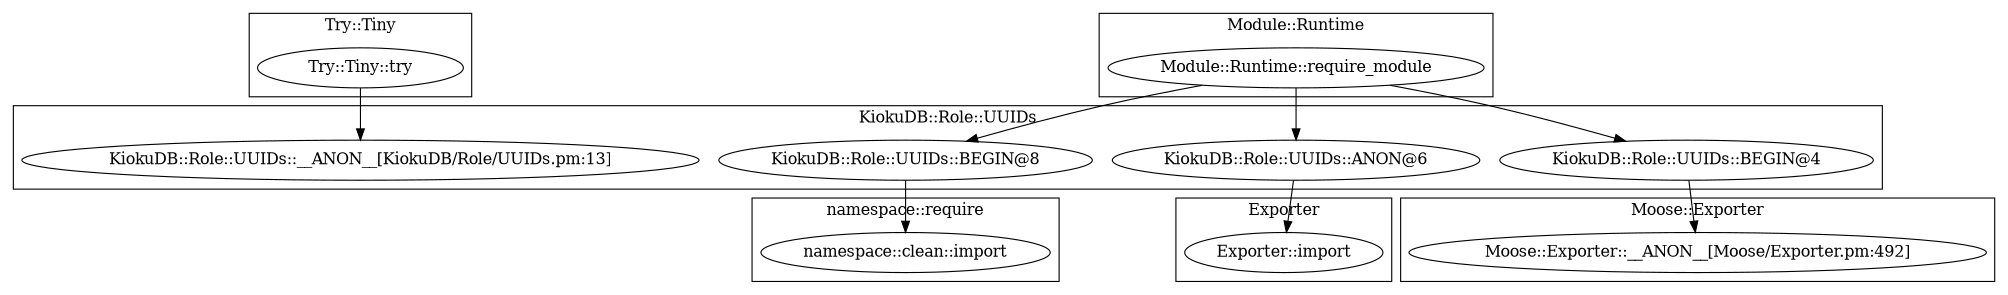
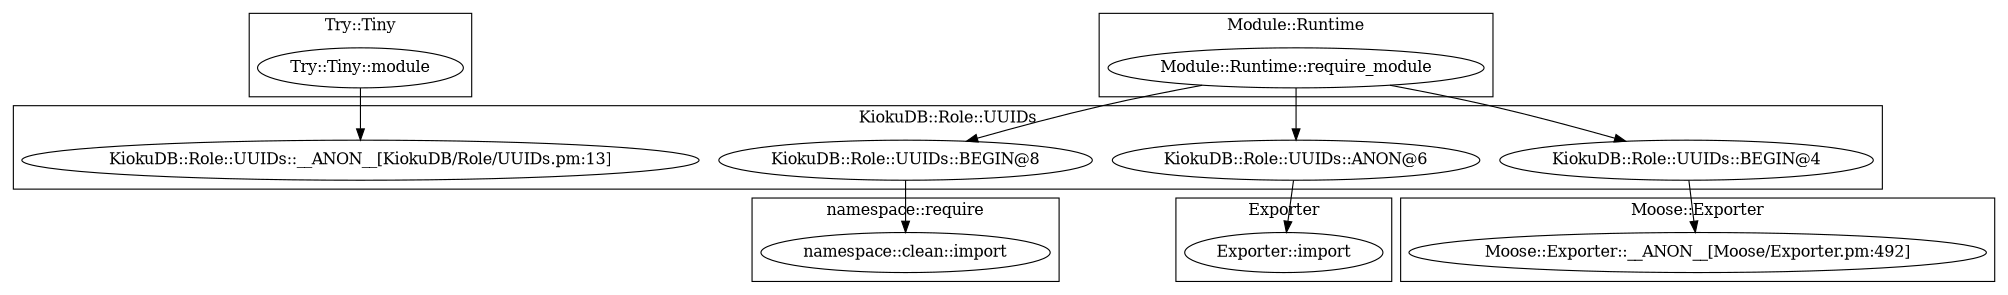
node "Try::Tiny::try": label "Try::Tiny::try" -> "Try::Tiny::module"
